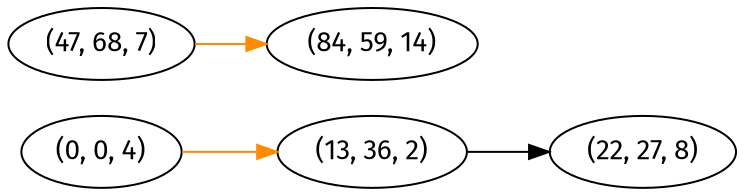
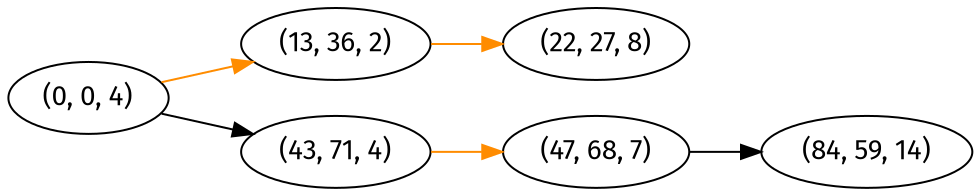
edge "(47, 68, 7)" -> "(84, 59, 14)": color darkorange -> black
node "(43, 71, 4)": added
edge "(13, 36, 2)" -> "(22, 27, 8)": color black -> darkorange
